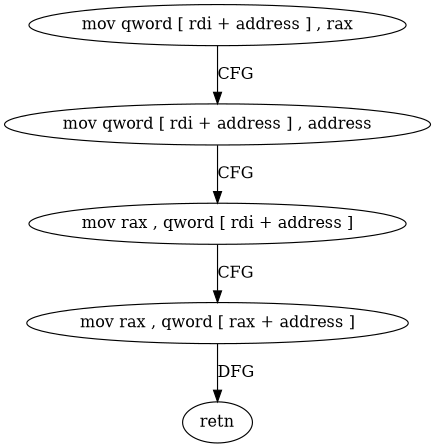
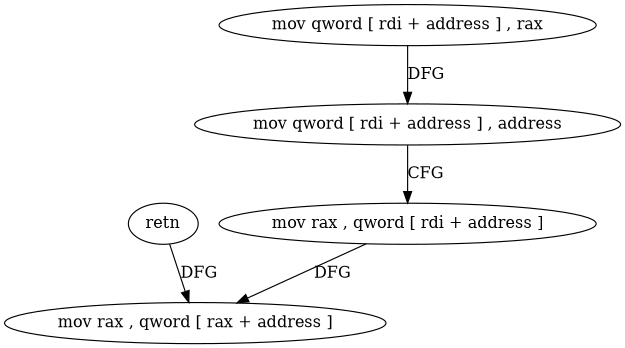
edge "mov qword [ rdi + address ] , rax" -> "mov qword [ rdi + address ] , address": label "CFG" -> "DFG"
edge "mov rax , qword [ rdi + address ]" -> "mov rax , qword [ rax + address ]": label "CFG" -> "DFG"
edge "mov rax , qword [ rax + address ]" -> "retn": reversed
